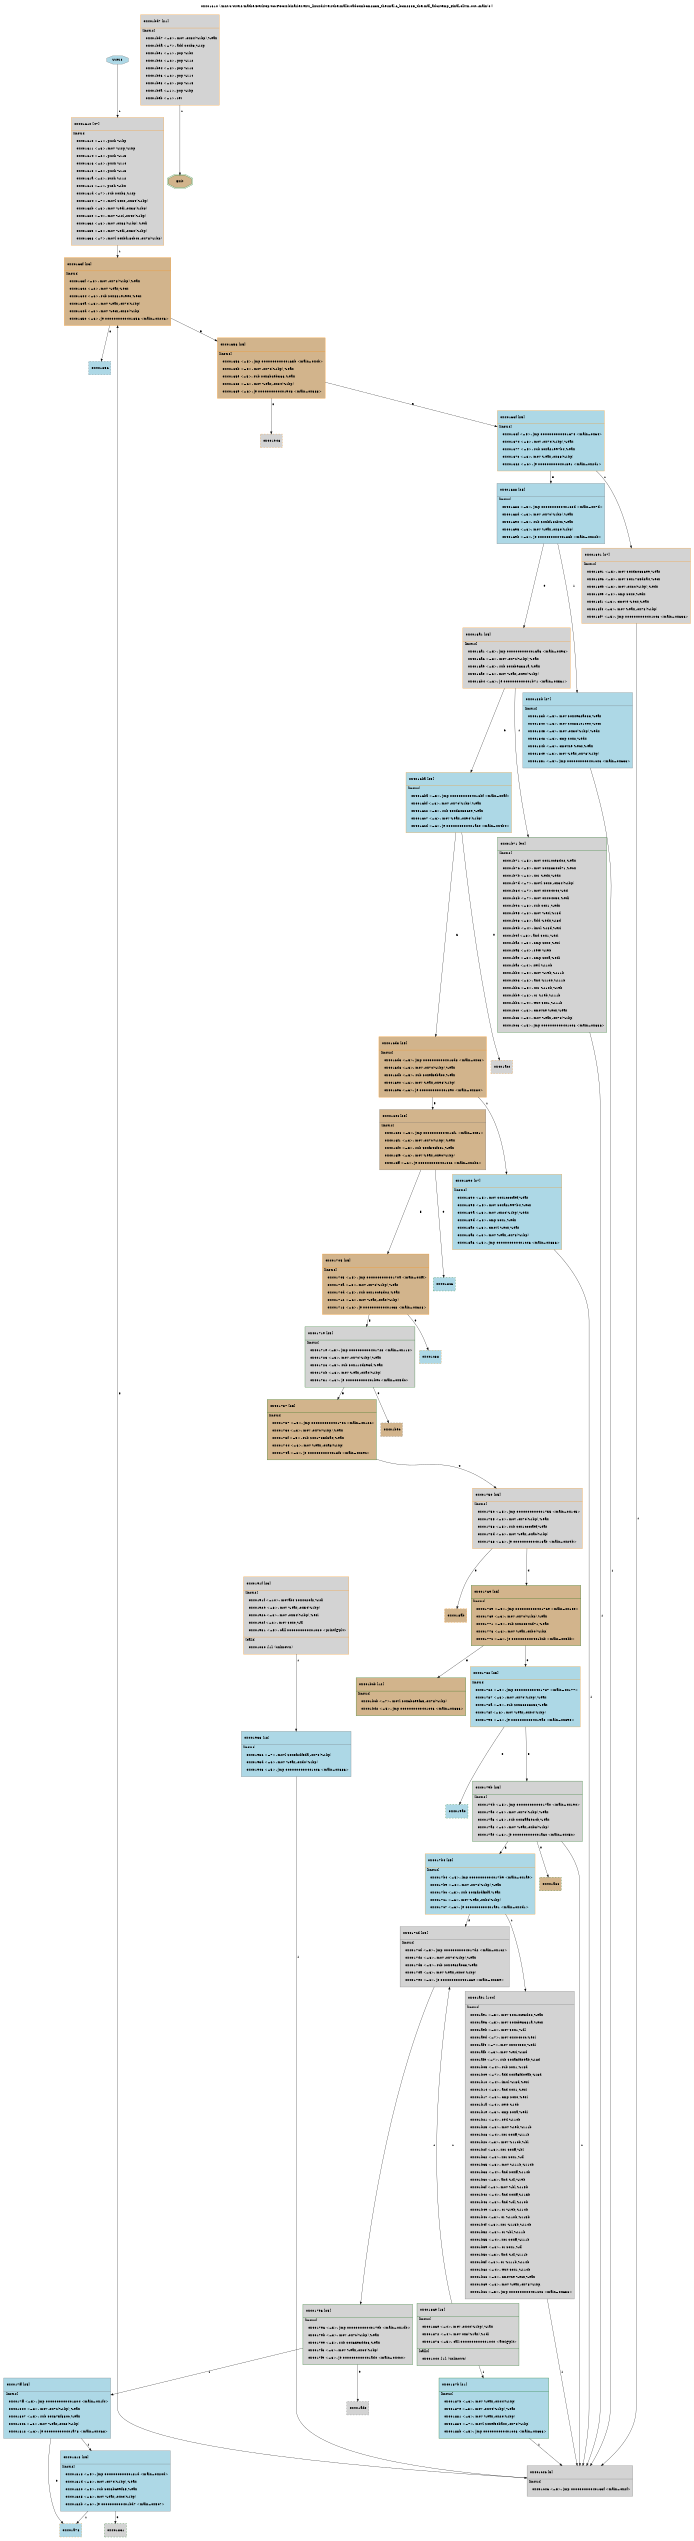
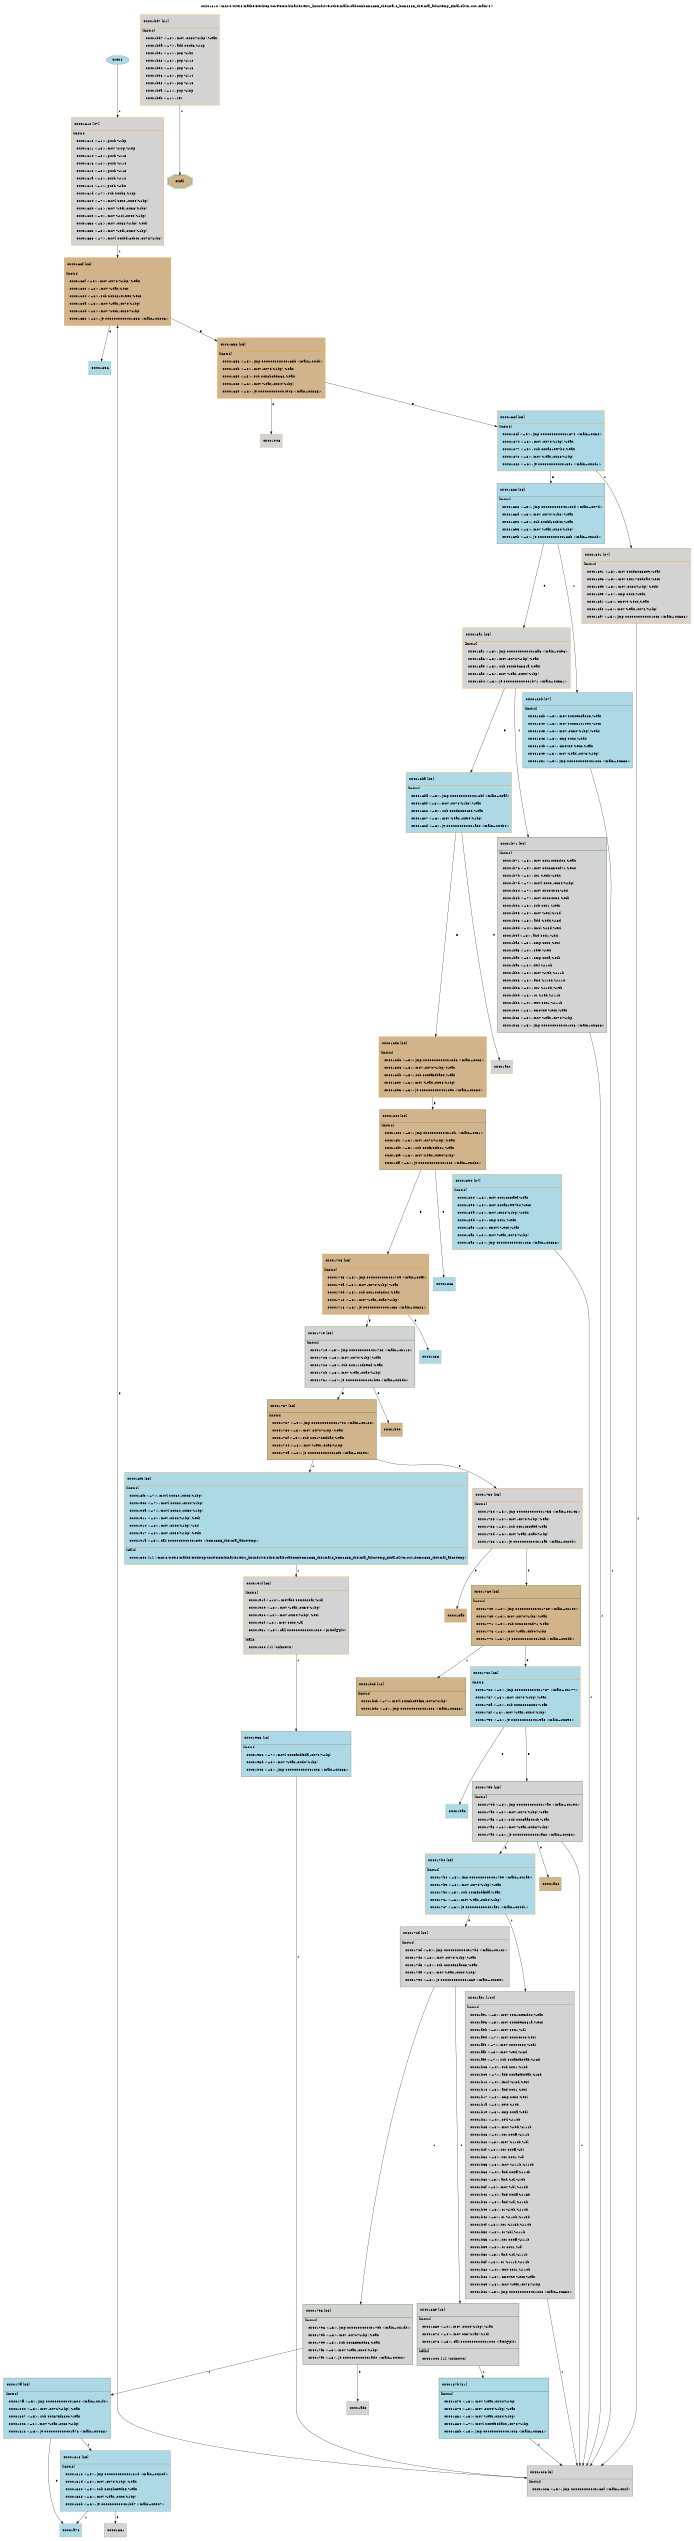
node "Exit": label "Exit" -> "Final"
edge "0x4016d3 [25]" -> "0x401890 [27]": removed, label "1"
node "0x4018fc [35]": added
edge "0x401769 [25]" -> "0x401bcb [12]": label " 8" -> " 1"
edge "0x40186e [13]" -> "0x4017cd [25]": reversed
